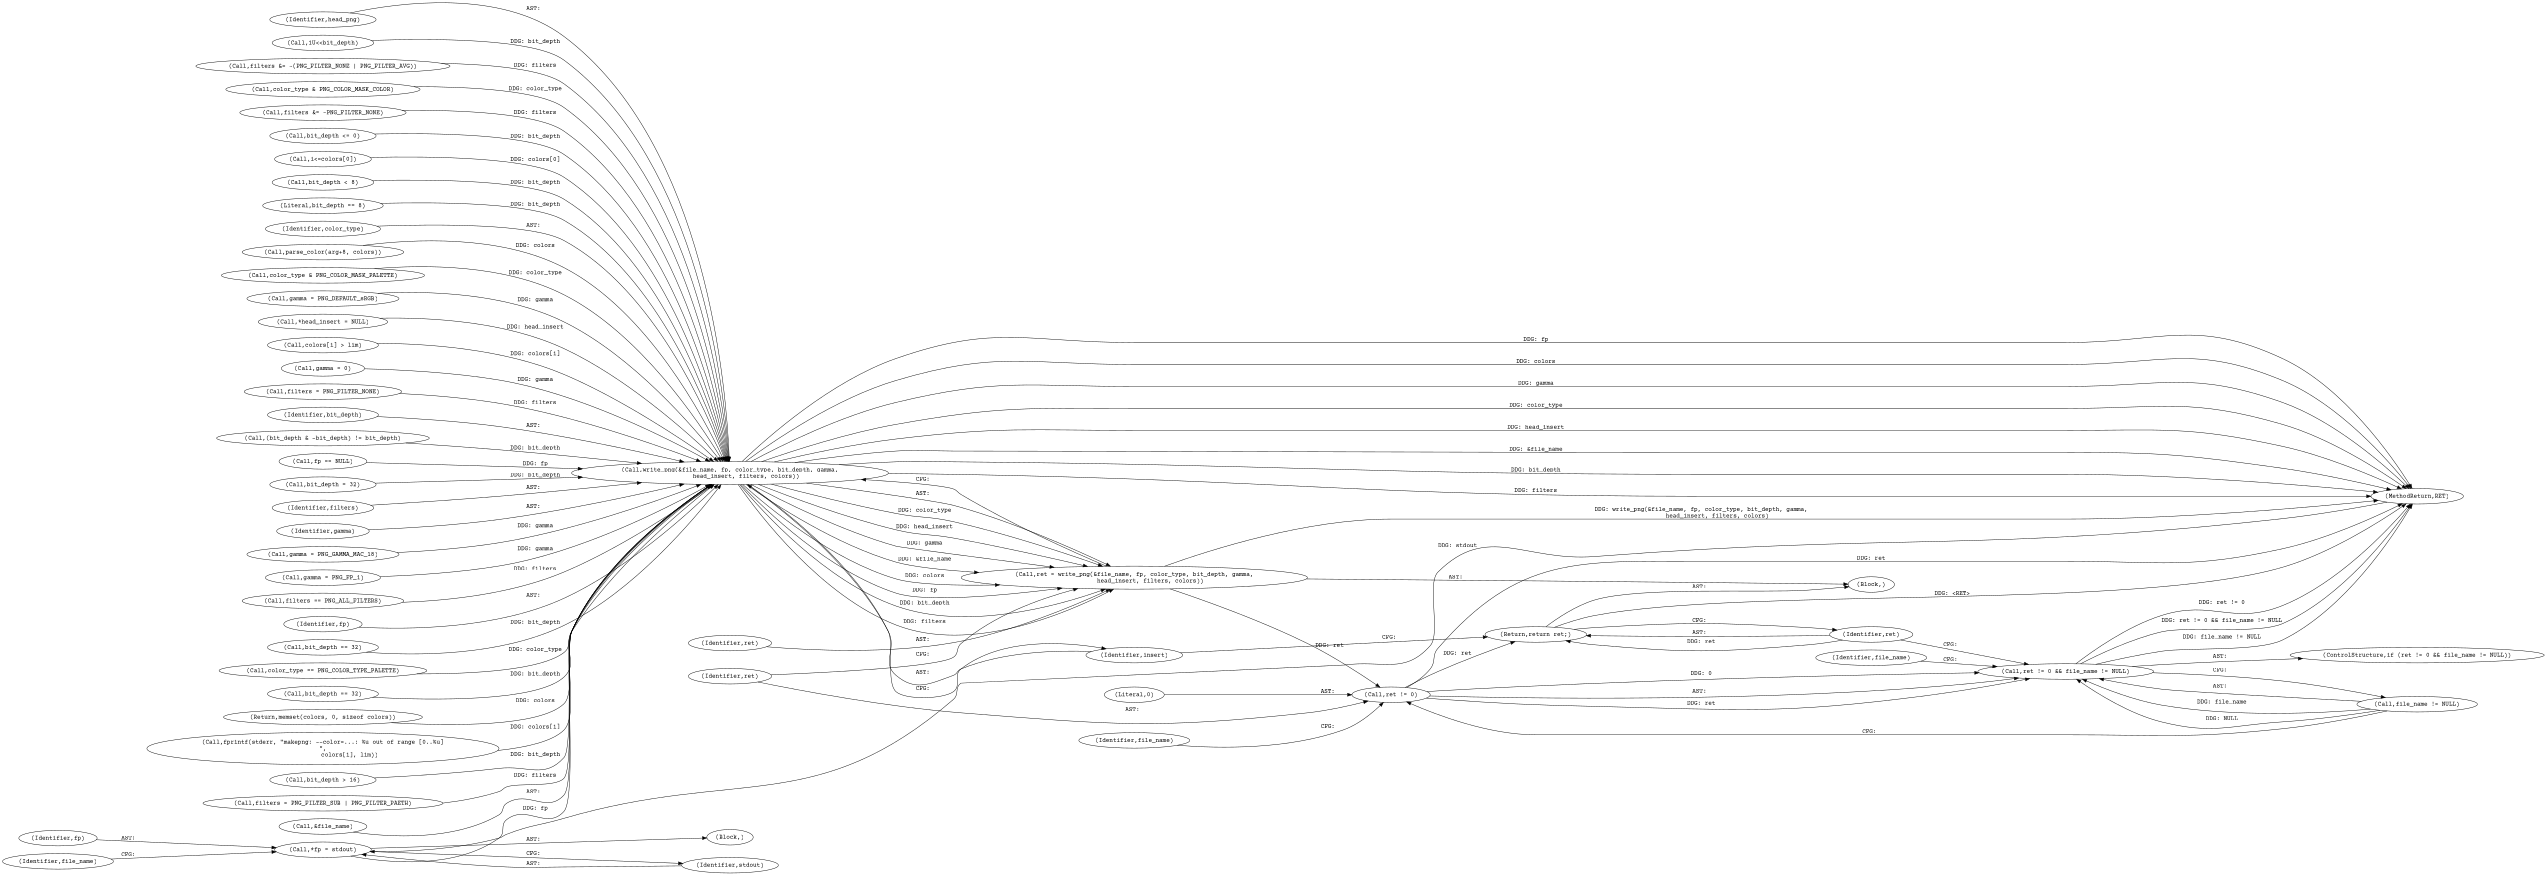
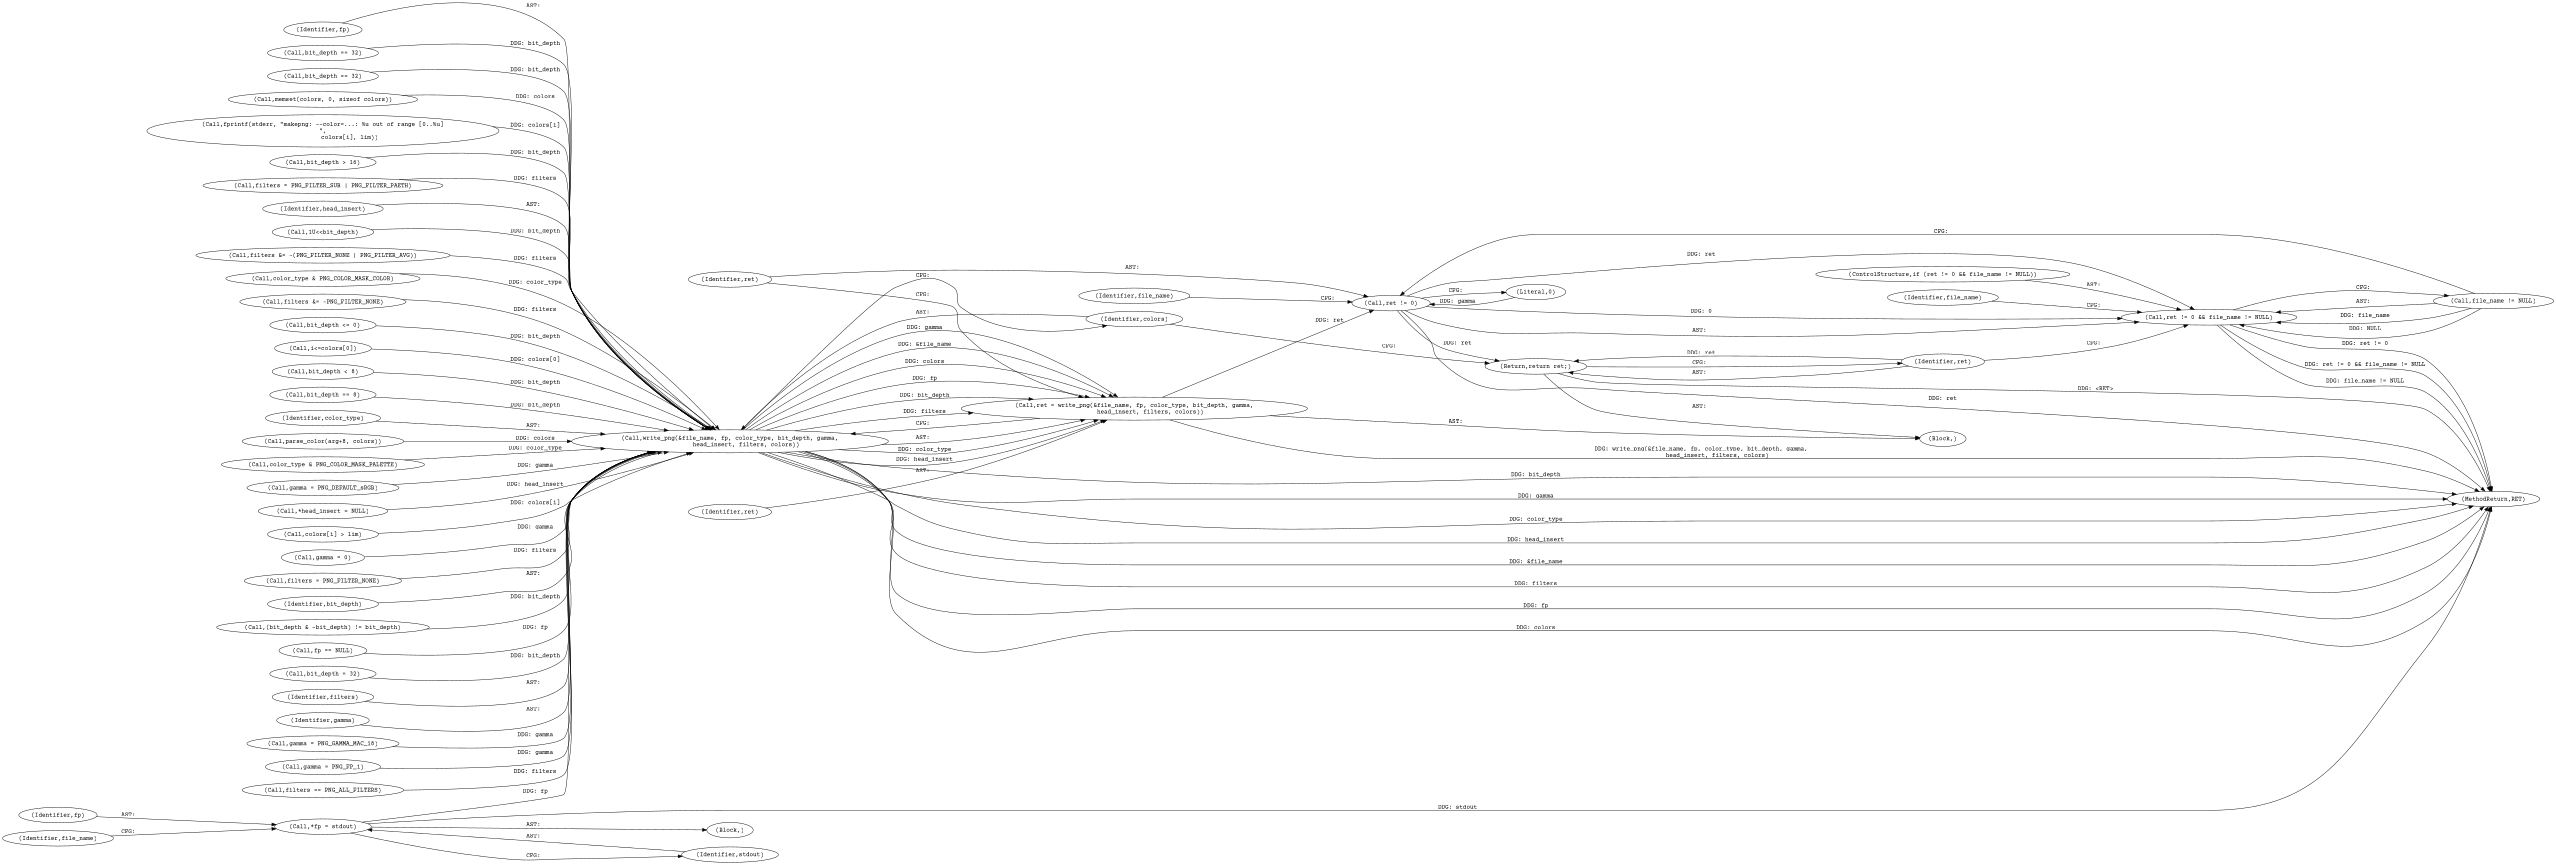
node "(Identifier,head_png)": label "(Identifier,head_png)" -> "(Identifier,head_insert)"
node "(Literal,bit_depth == 8)": label "(Literal,bit_depth == 8)" -> "(Call,bit_depth == 8)"
edge "(Call,ret != 0)" -> "(Literal,0)": added, label "CFG:"
node "(Identifier,insert)": label "(Identifier,insert)" -> "(Identifier,colors)"
edge "(Call,ret != 0 && file_name != NULL)" -> "(ControlStructure,if (ret != 0 && file_name != NULL))": reversed
edge "(MethodReturn,RET)" -> "(Call,*fp = stdout)": reversed
node "(Call,color_type == PNG_COLOR_TYPE_PALETTE)": removed
edge "(Literal,0)" -> "(Call,ret != 0)": label "AST: " -> "DDG: gamma"
node "(Return,memset(colors, 0, sizeof colors))": label "(Return,memset(colors, 0, sizeof colors))" -> "(Call,memset(colors, 0, sizeof colors))"
node "(Call,&file_name)": removed
